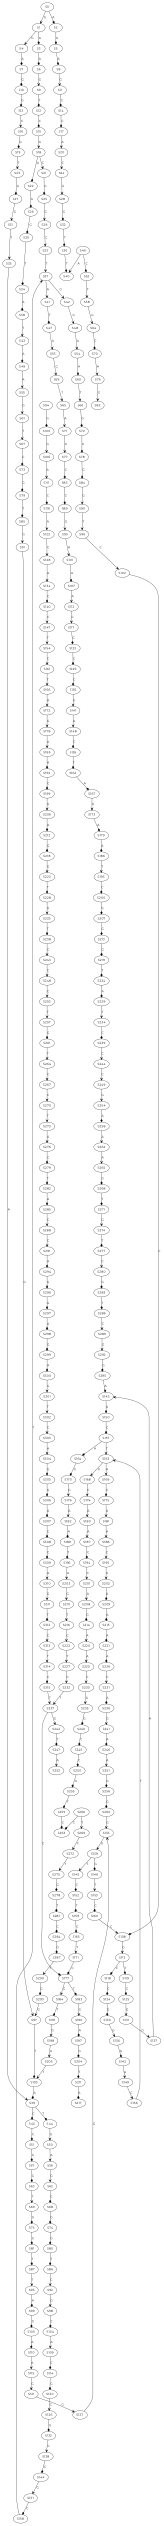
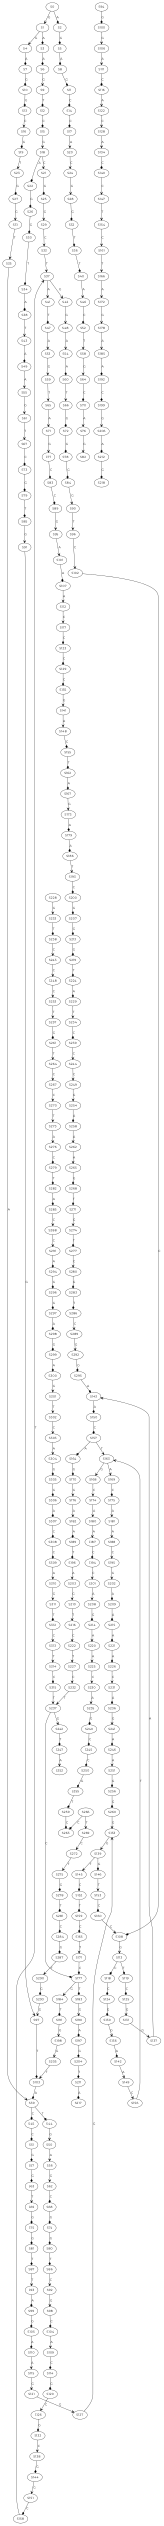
edge "S8" -> "S11": arrowhead vee -> diamond
edge "S46" -> "S40": reversed
node "S223": removed
